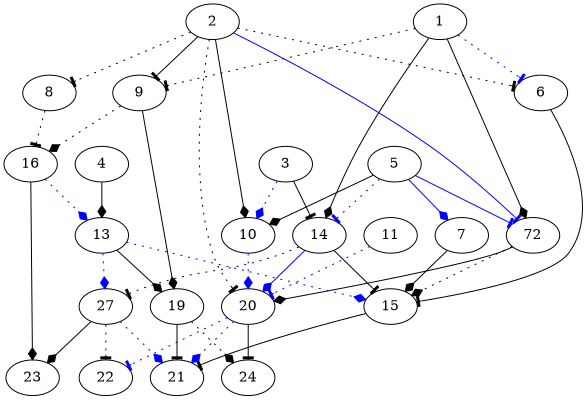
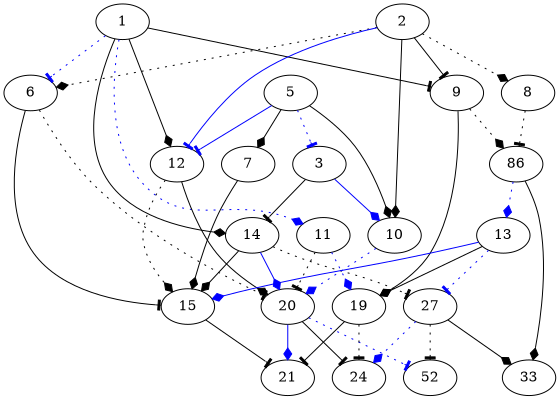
edge "1" -> "9": style dotted -> solid
edge "2" -> "8": arrowhead tee -> diamond
edge "2" -> "6": arrowhead tee -> diamond
node "16": label "16" -> "86"
node "4": removed
edge "2" -> "20": now "6" -> "20"
edge "1" -> "11": added
edge "3" -> "10": style dotted -> solid
edge "5" -> "7": color blue -> black
edge "5" -> "14": now "5" -> "3"
node "72": label "72" -> "12"
edge "11" -> "19": added
edge "13" -> "27": arrowhead diamond -> tee
edge "14" -> "15": arrowhead tee -> diamond
edge "11" -> "20": color blue -> black
edge "13" -> "15": style dotted -> solid
edge "27" -> "21": now "27" -> "24"
edge "19" -> "24": arrowhead diamond -> tee
edge "20" -> "21": style dotted -> solid
node "23": label "23" -> "33"
node "22": label "22" -> "52"
